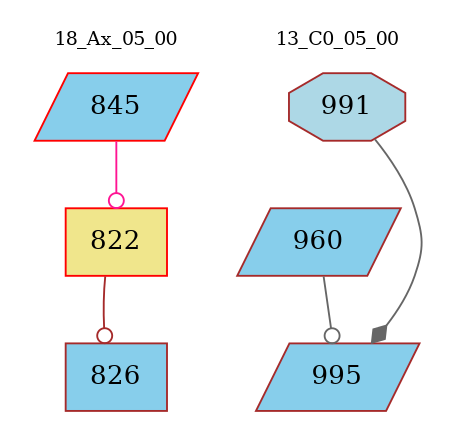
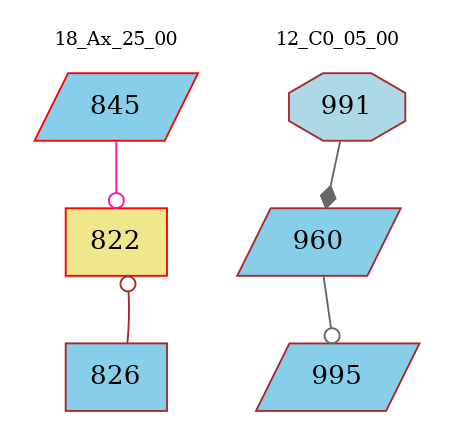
cluster "18_Ax_05_00": label "18_Ax_05_00" -> "18_Ax_25_00"
cluster "13_C0_05_00": label "13_C0_05_00" -> "12_C0_05_00"
edge "991" -> "995": now "991" -> "960"
edge "822" -> "826": reversed
